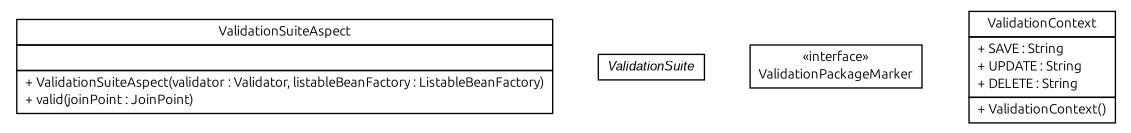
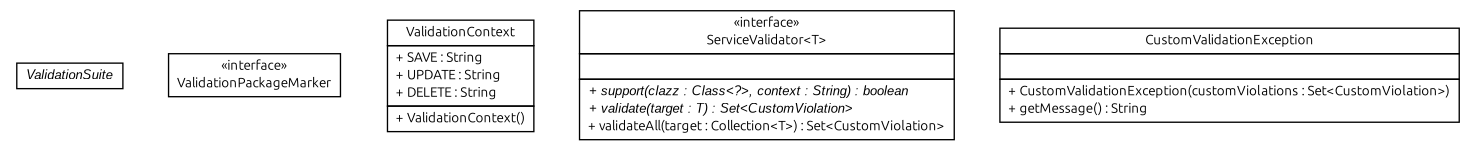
node "ValidationSuiteAspect": removed
node "ServiceValidator<T>": added
node "CustomValidationException": added
